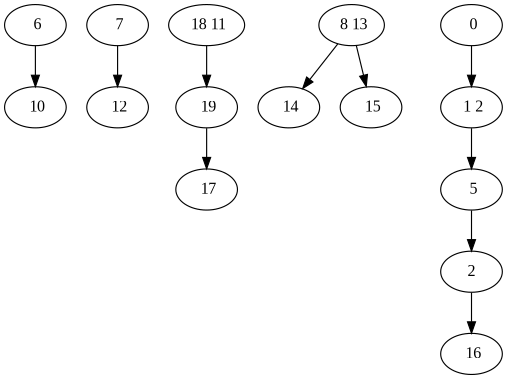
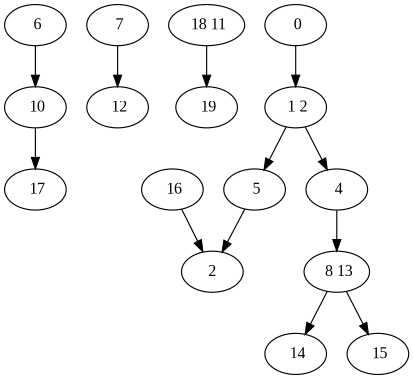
edge "19" -> "17": now "10" -> "17"
node "4": added
edge "2" -> "16": reversed
